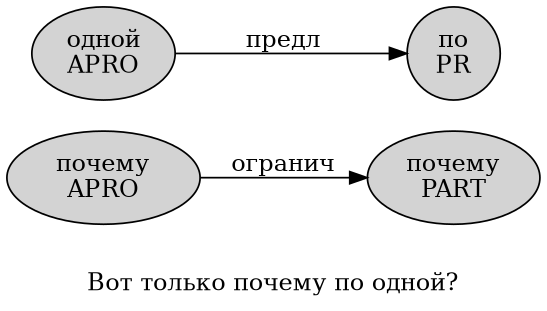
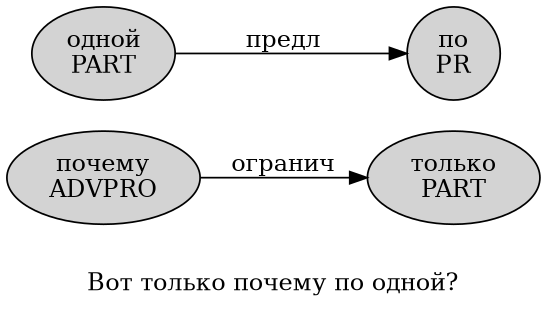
node "одной APRO": label "одной APRO" -> "одной PART"
node "почему APRO": label "почему APRO" -> "почему ADVPRO"
node "почему PART": label "почему PART" -> "только PART"
